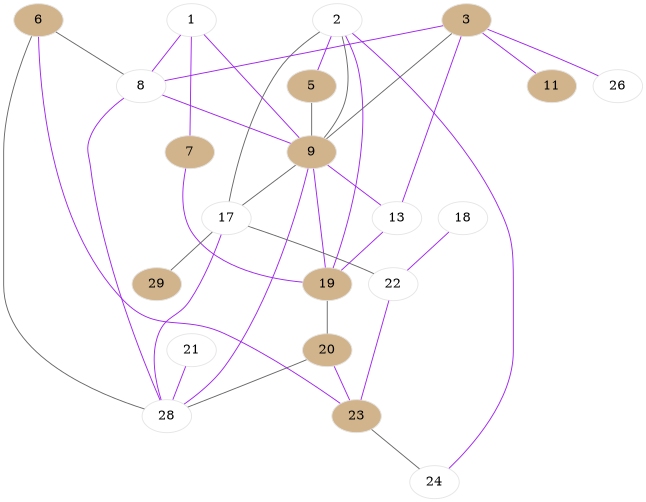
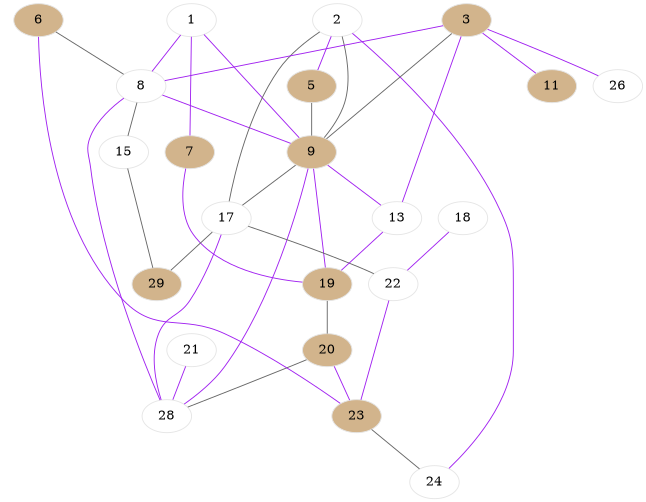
node "15": added
edge "2" -- "19": removed
edge "6" -- "28": removed
